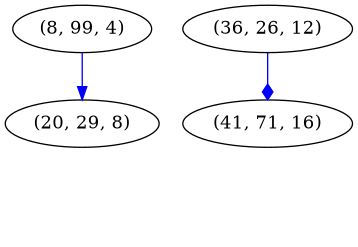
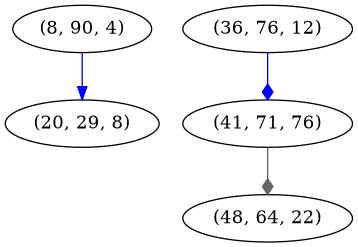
node "(8, 99, 4)": label "(8, 99, 4)" -> "(8, 90, 4)"
node "(36, 26, 12)": label "(36, 26, 12)" -> "(36, 76, 12)"
node "(41, 71, 16)": label "(41, 71, 16)" -> "(41, 71, 76)"
node "(48, 64, 22)": added
